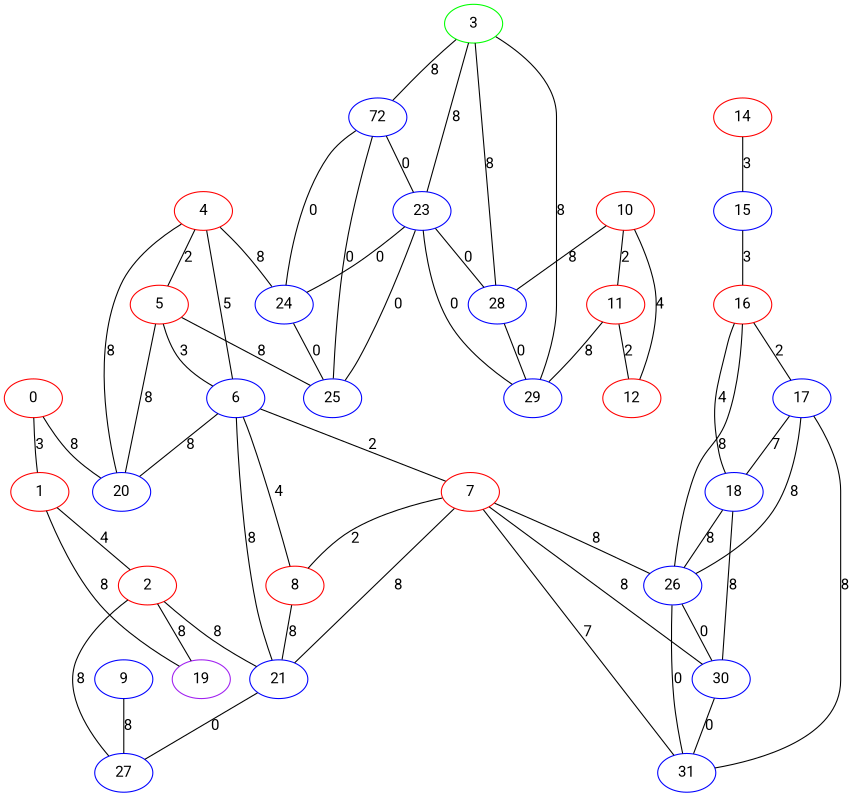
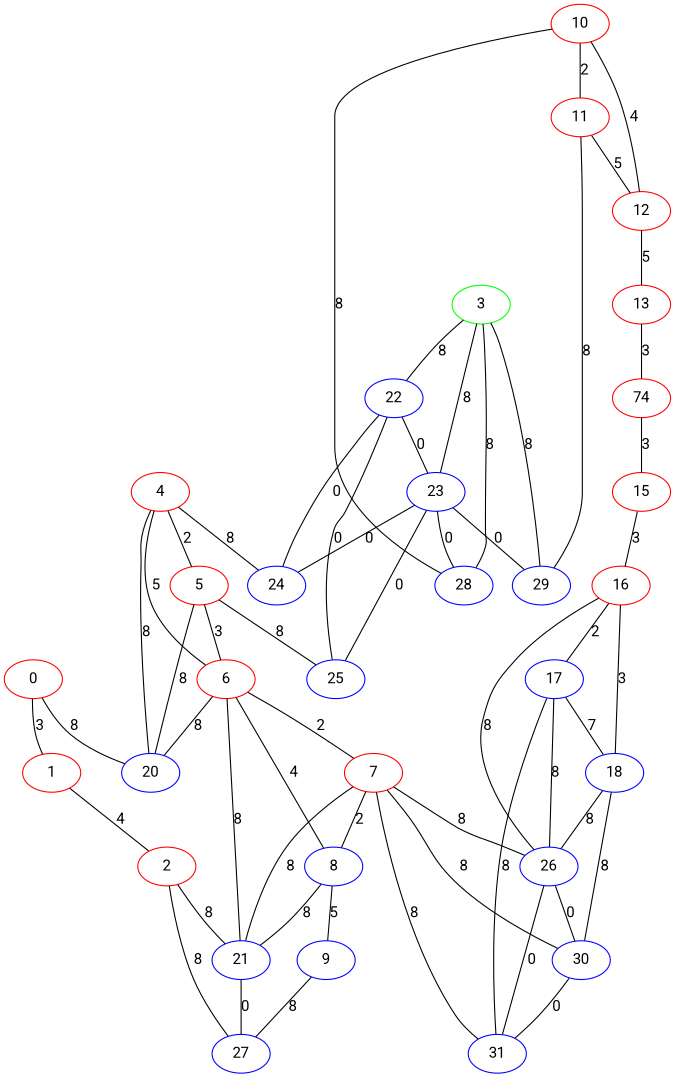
node "72": label "72" -> "22"
node "14": label "14" -> "74"
node "15": color blue -> red
node "13": added
edge "24" -- "25": removed, label "0"
edge "28" -- "29": removed, label "0"
edge "11" -- "12": label "2" -> "5"
node "6": color blue -> red
edge "16" -- "18": label "4" -> "3"
node "8": color red -> blue
edge "7" -- "31": label "7" -> "8"
node "19": removed
edge "8" -- "9": added, label "5"
